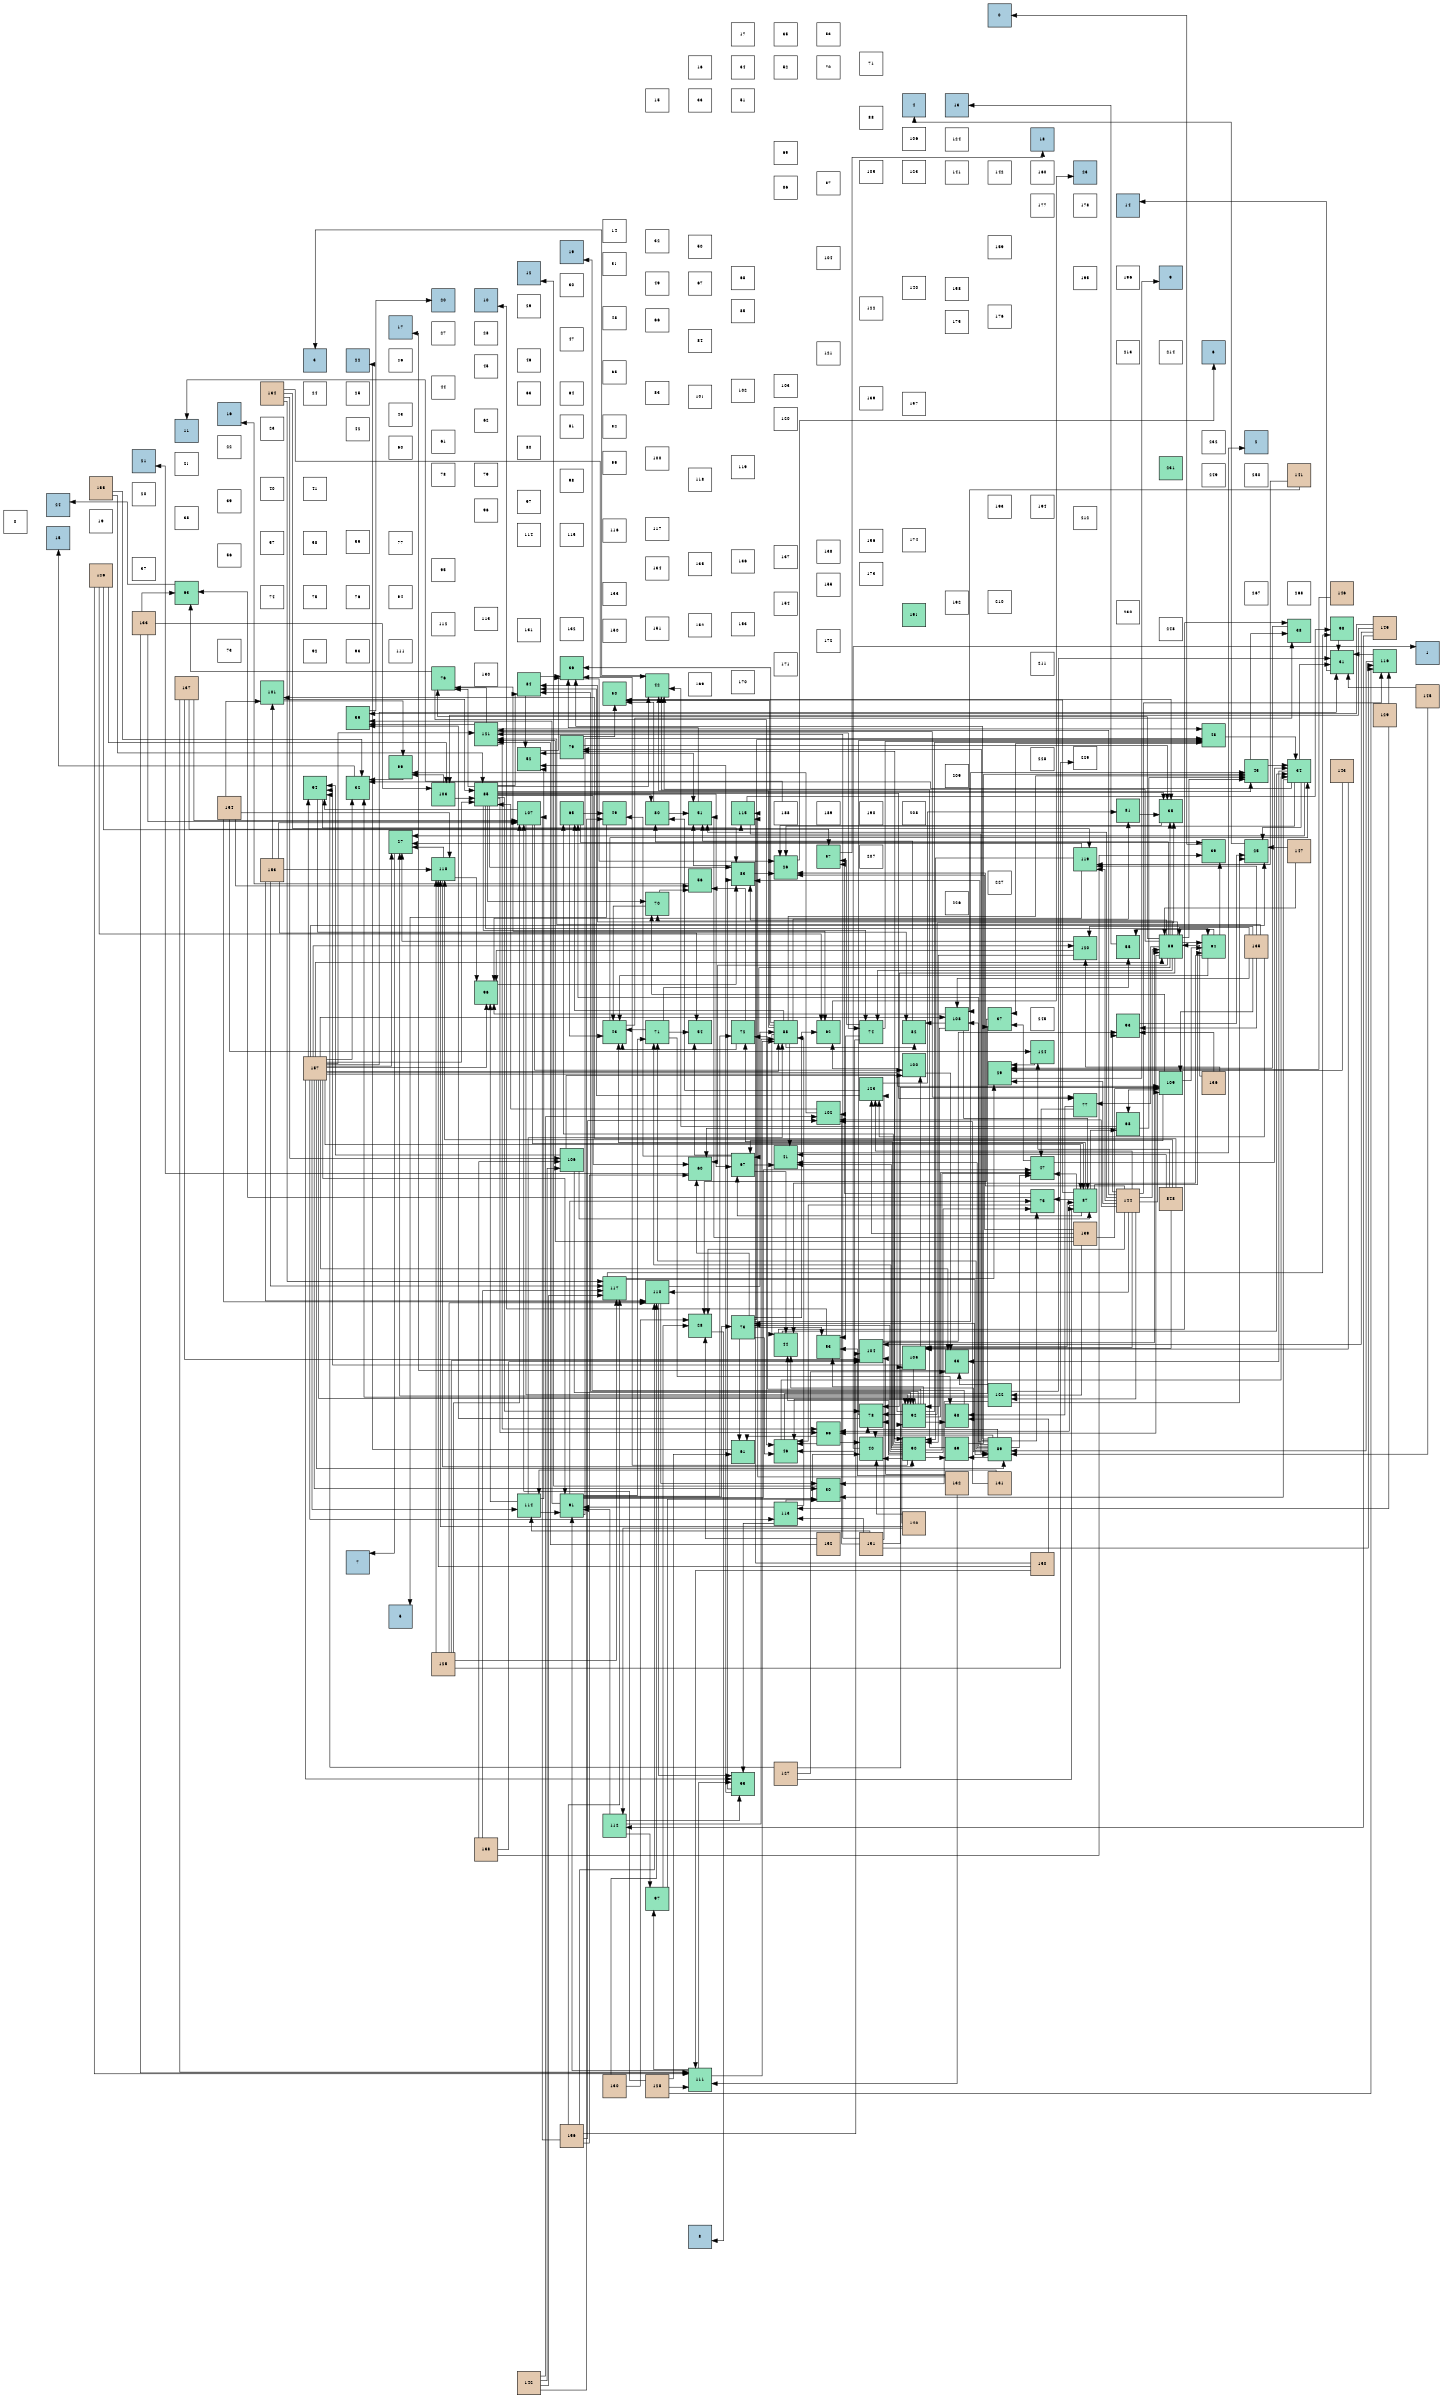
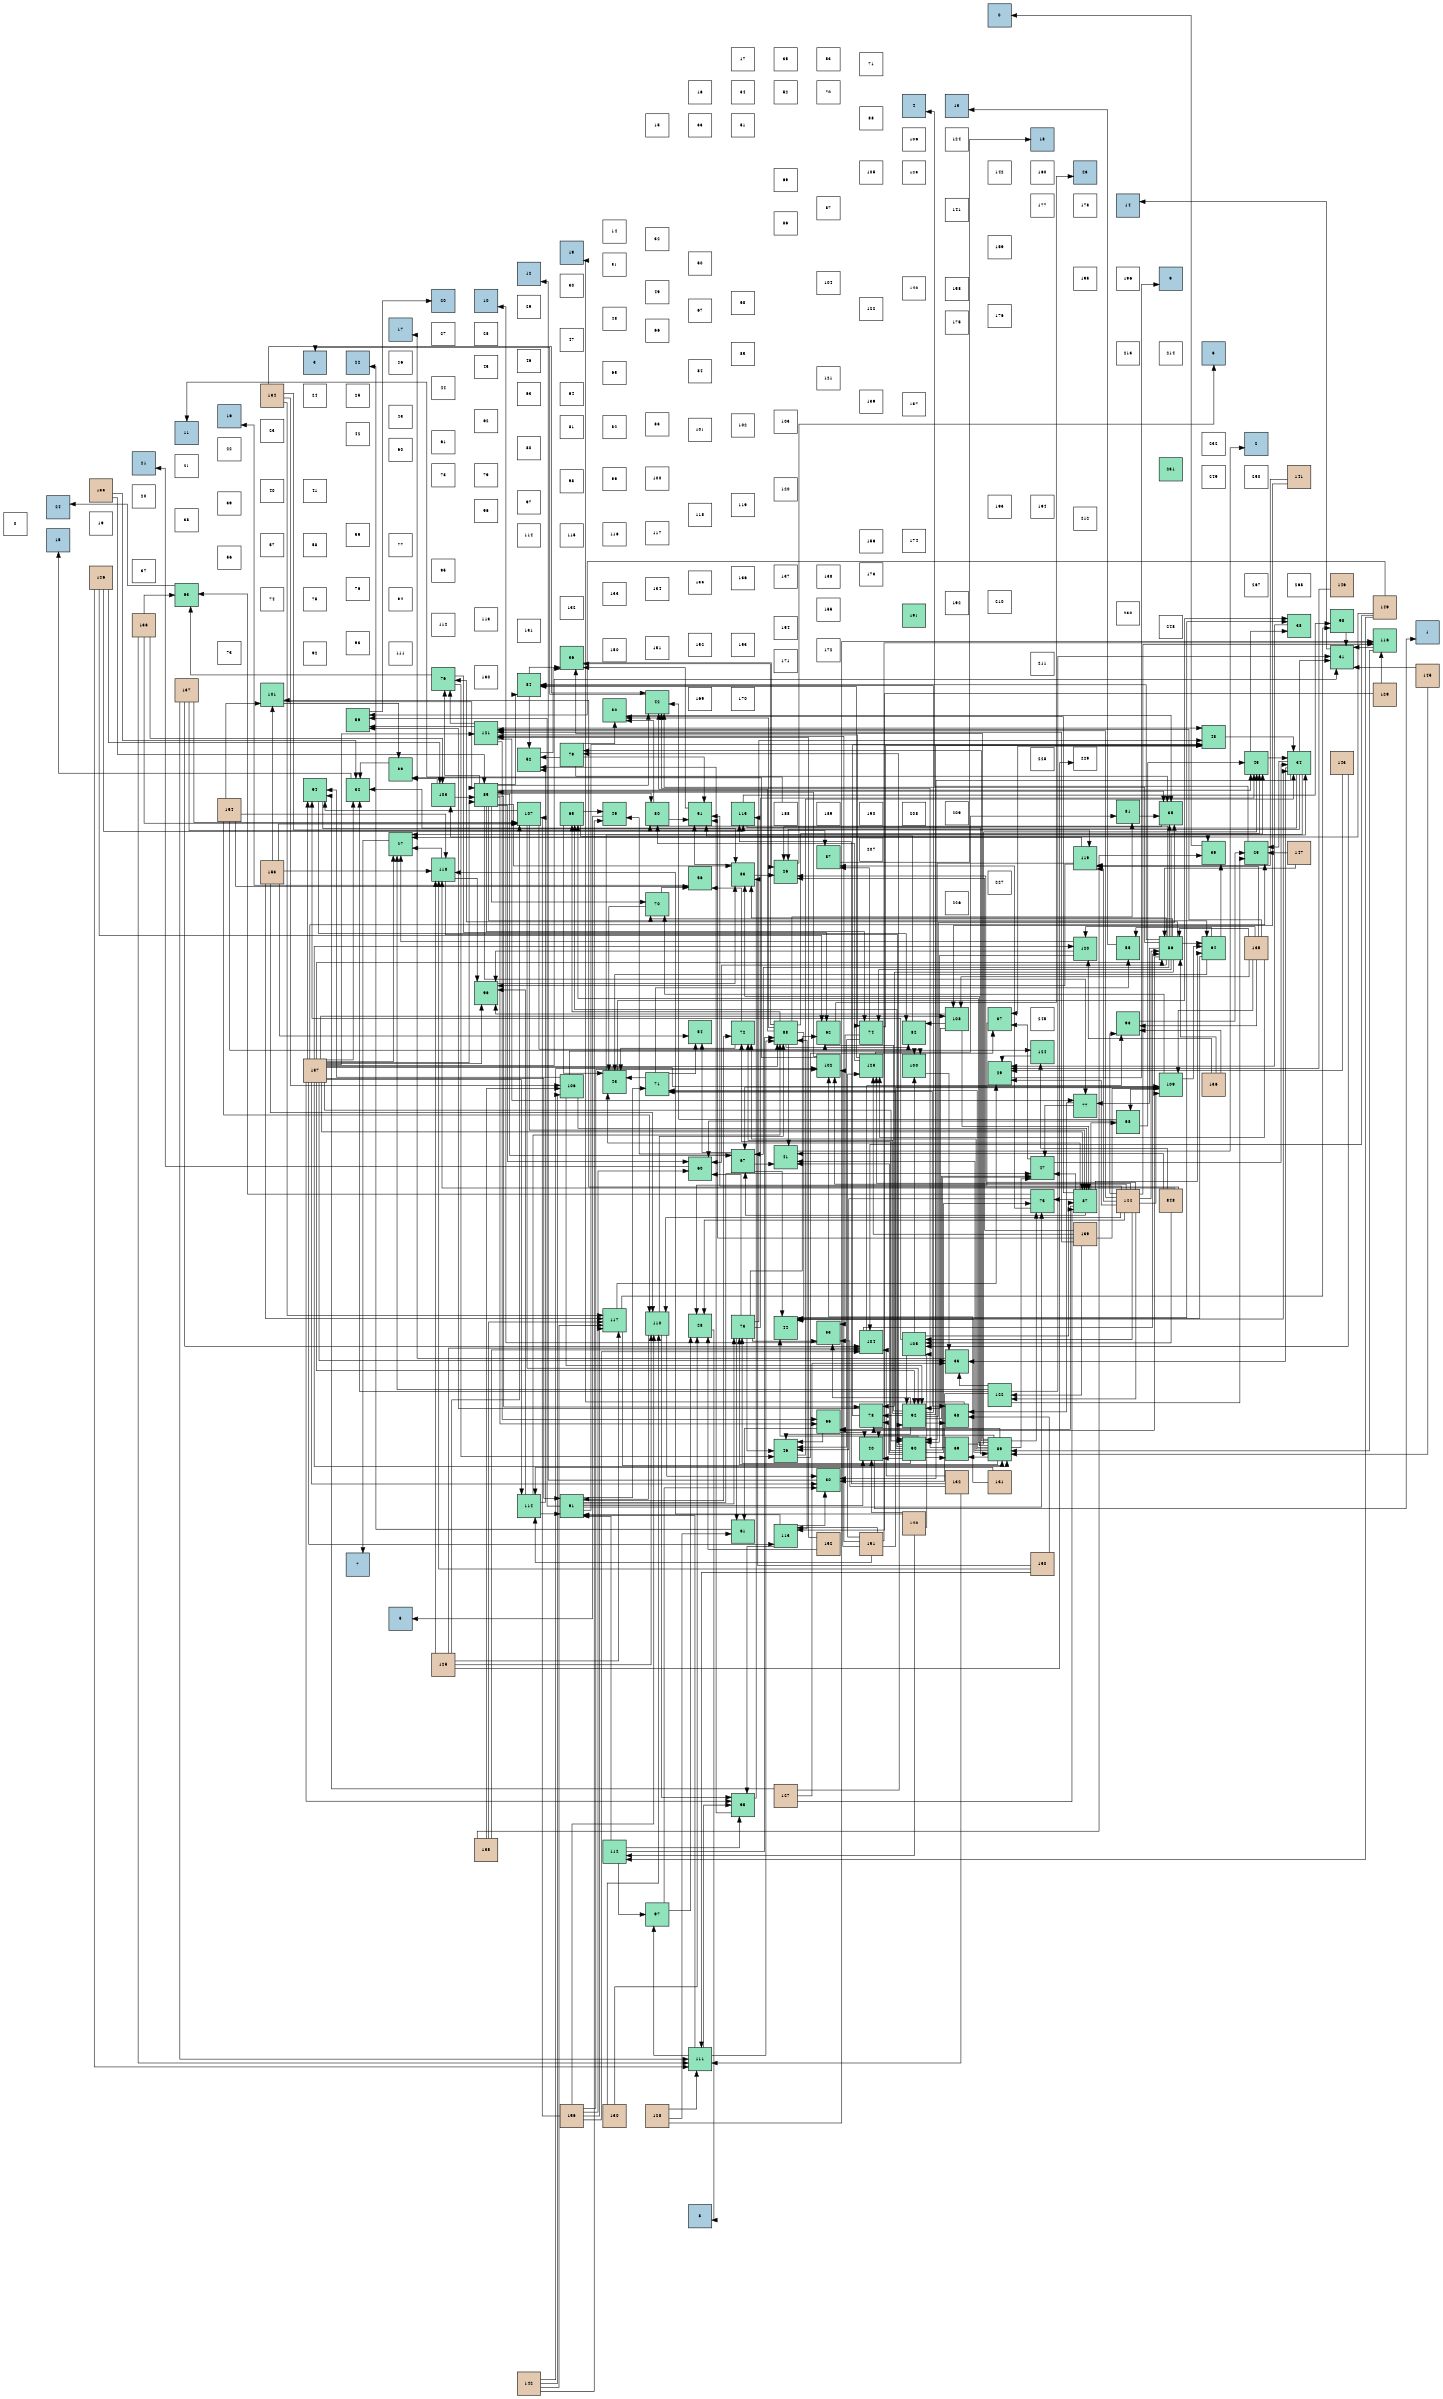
edge "90" -> "36": removed
edge "89" -> "108": now "89" -> "72"
edge "110" -> "91": added
edge "128" -> "107": removed
